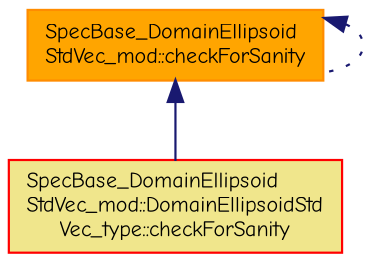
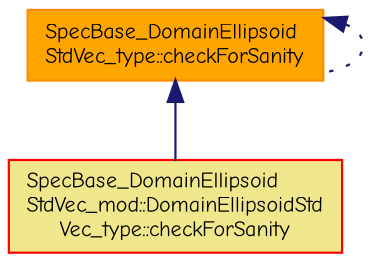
node "SpecBase_DomainEllipsoid StdVec_mod::checkForSanity": label "SpecBase_DomainEllipsoid StdVec_mod::checkForSanity" -> "SpecBase_DomainEllipsoid StdVec_type::checkForSanity"
